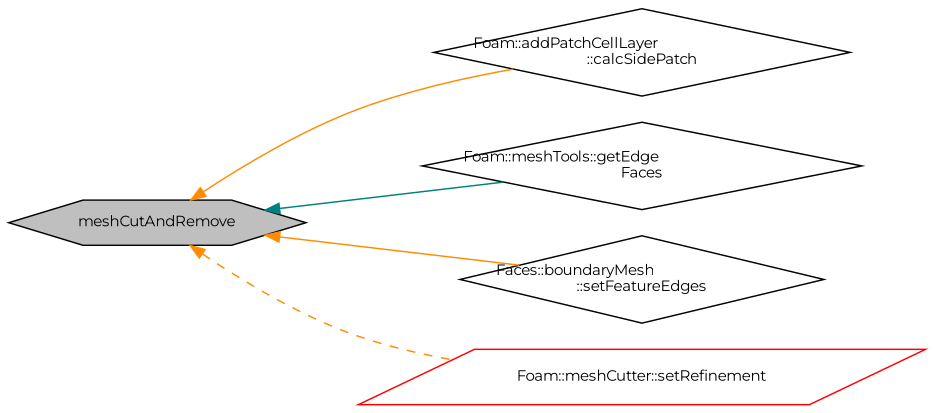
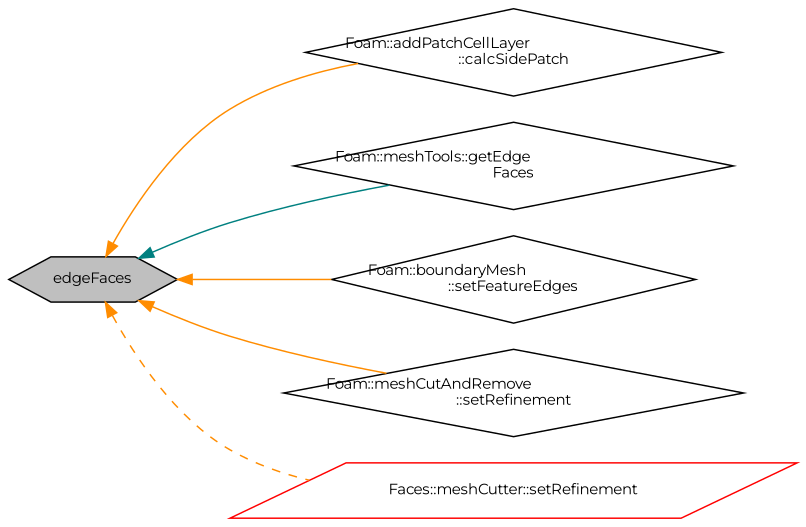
node "meshCutAndRemove": label "meshCutAndRemove" -> "edgeFaces"
node "Faces::boundaryMesh ::setFeatureEdges": label "Faces::boundaryMesh ::setFeatureEdges" -> "Foam::boundaryMesh ::setFeatureEdges"
node "Foam::meshCutter::setRefinement": label "Foam::meshCutter::setRefinement" -> "Faces::meshCutter::setRefinement"
node "Foam::meshCutAndRemove ::setRefinement": added
